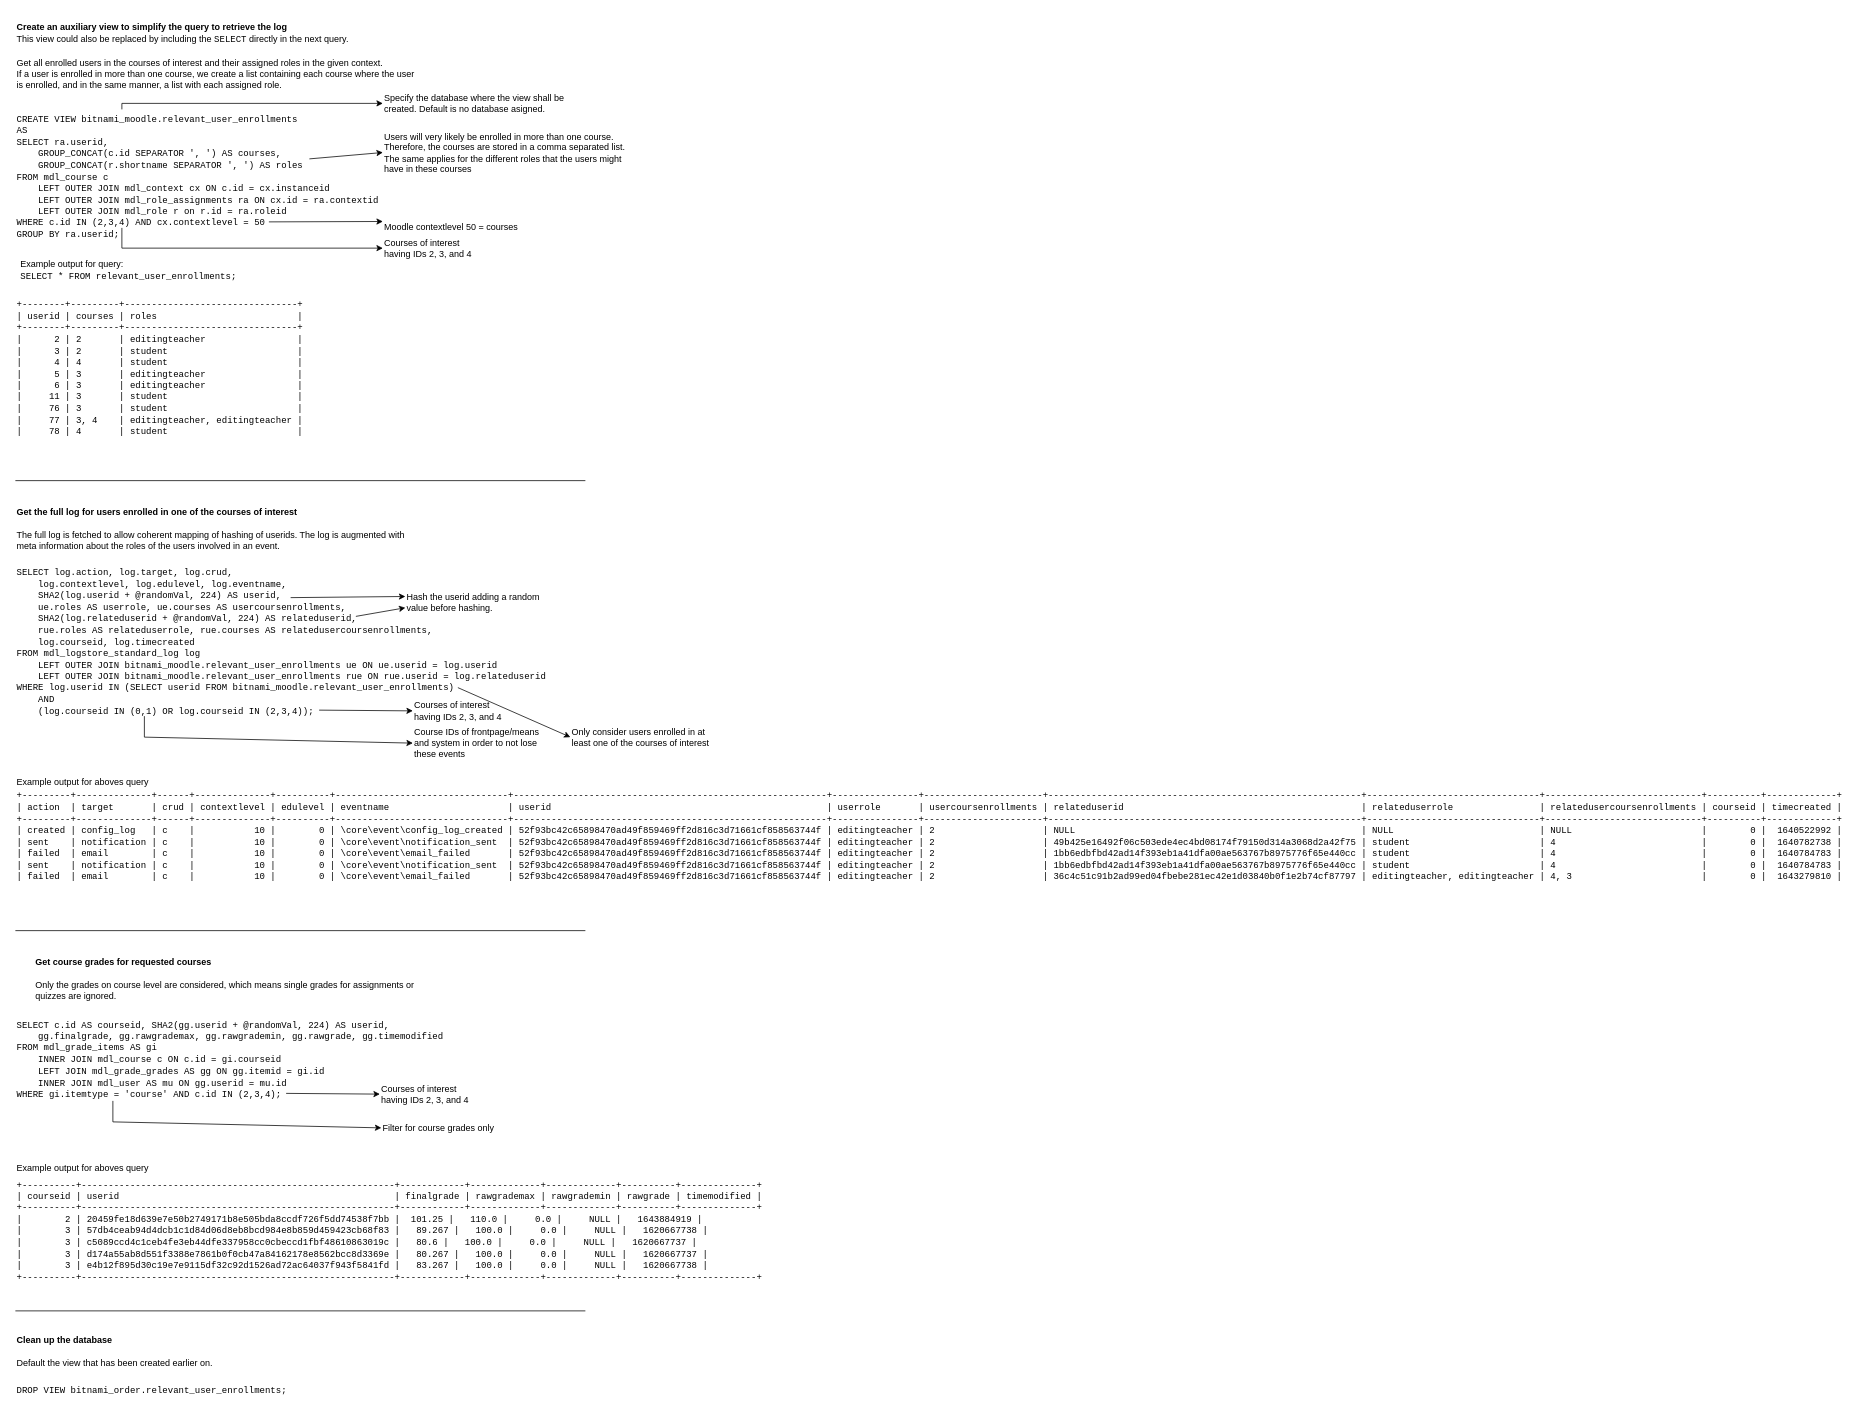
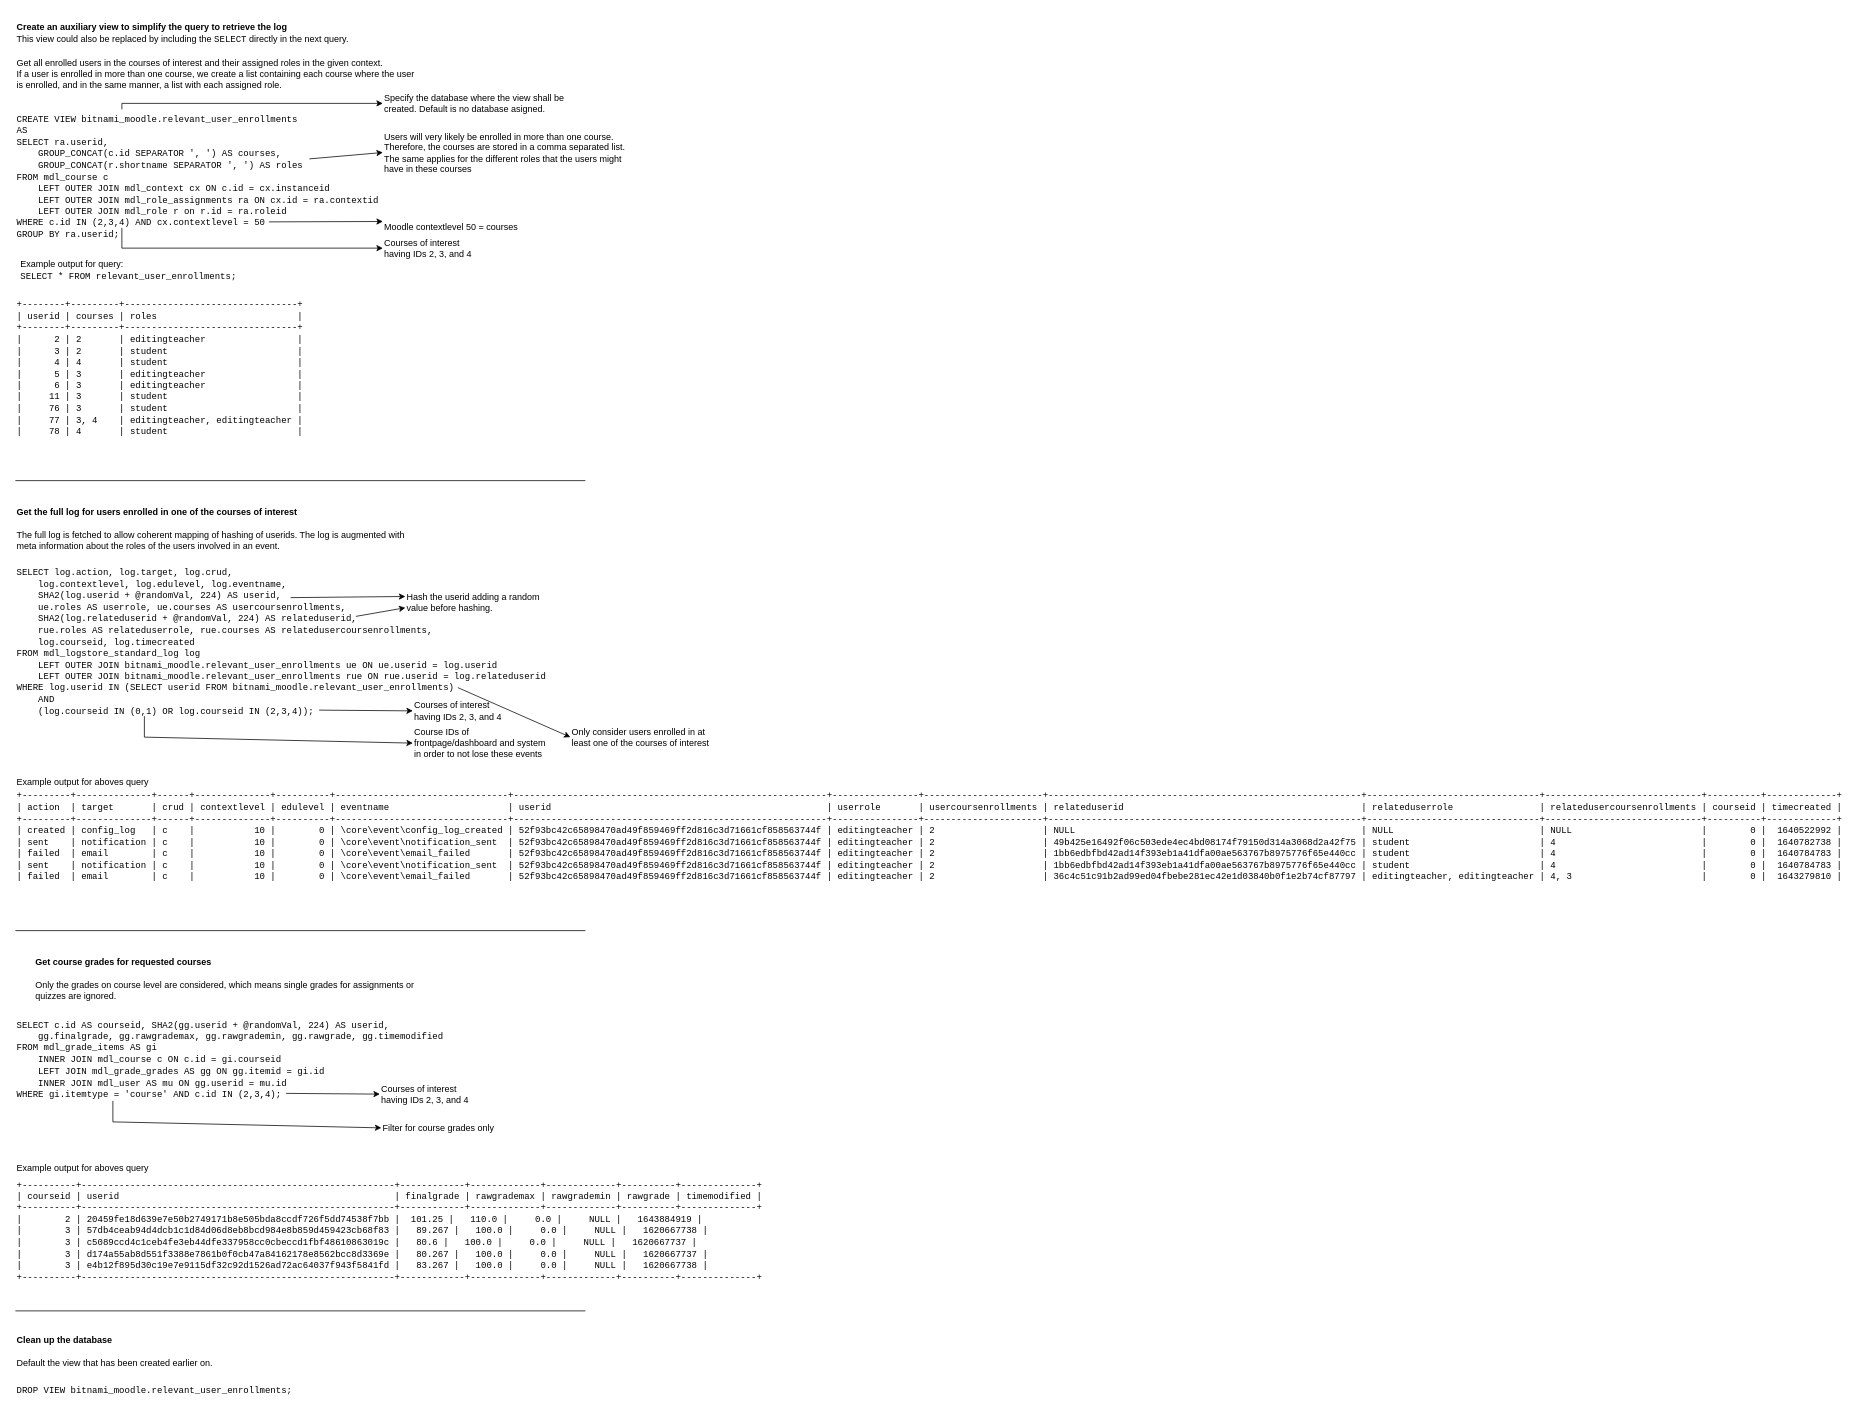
node "Course IDs of frontpage/means and system in order to not lose these events": label "Course IDs of frontpage/means and system in order to not lose these events" -> "Course IDs of frontpage/dashboard and system in order to not lose these events"
node "DROP VIEW bitnami_order.relevant_user_enrollments;": label "DROP VIEW bitnami_order.relevant_user_enrollments;" -> "DROP VIEW bitnami_moodle.relevant_user_enrollments;"
